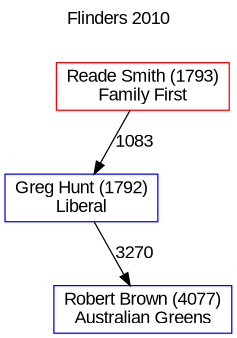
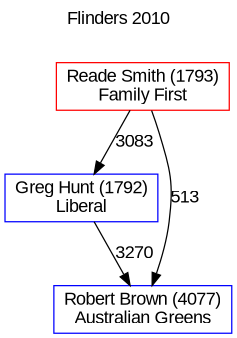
edge "Reade Smith (1793) Family First" -> "Greg Hunt (1792) Liberal": label "1083" -> "3083"
edge "Reade Smith (1793) Family First" -> "Robert Brown (4077) Australian Greens": added, label "513"
